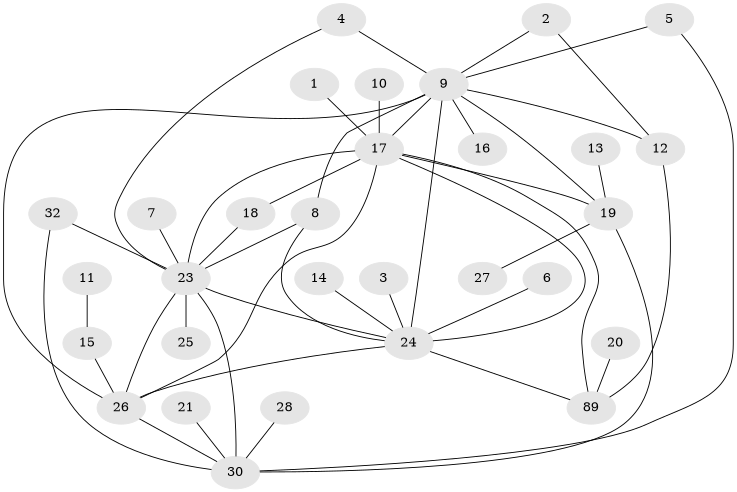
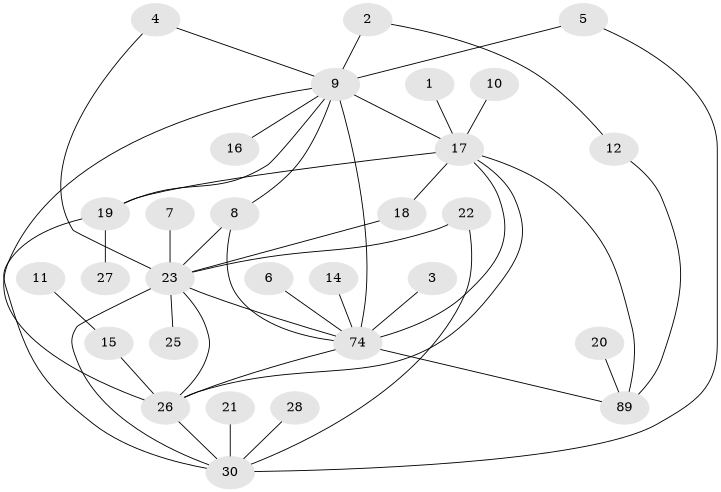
edge "9" -- "12": removed
node "13": removed
edge "17" -- "23": removed
node "32": label "32" -> "22"
node "24": label "24" -> "74"
